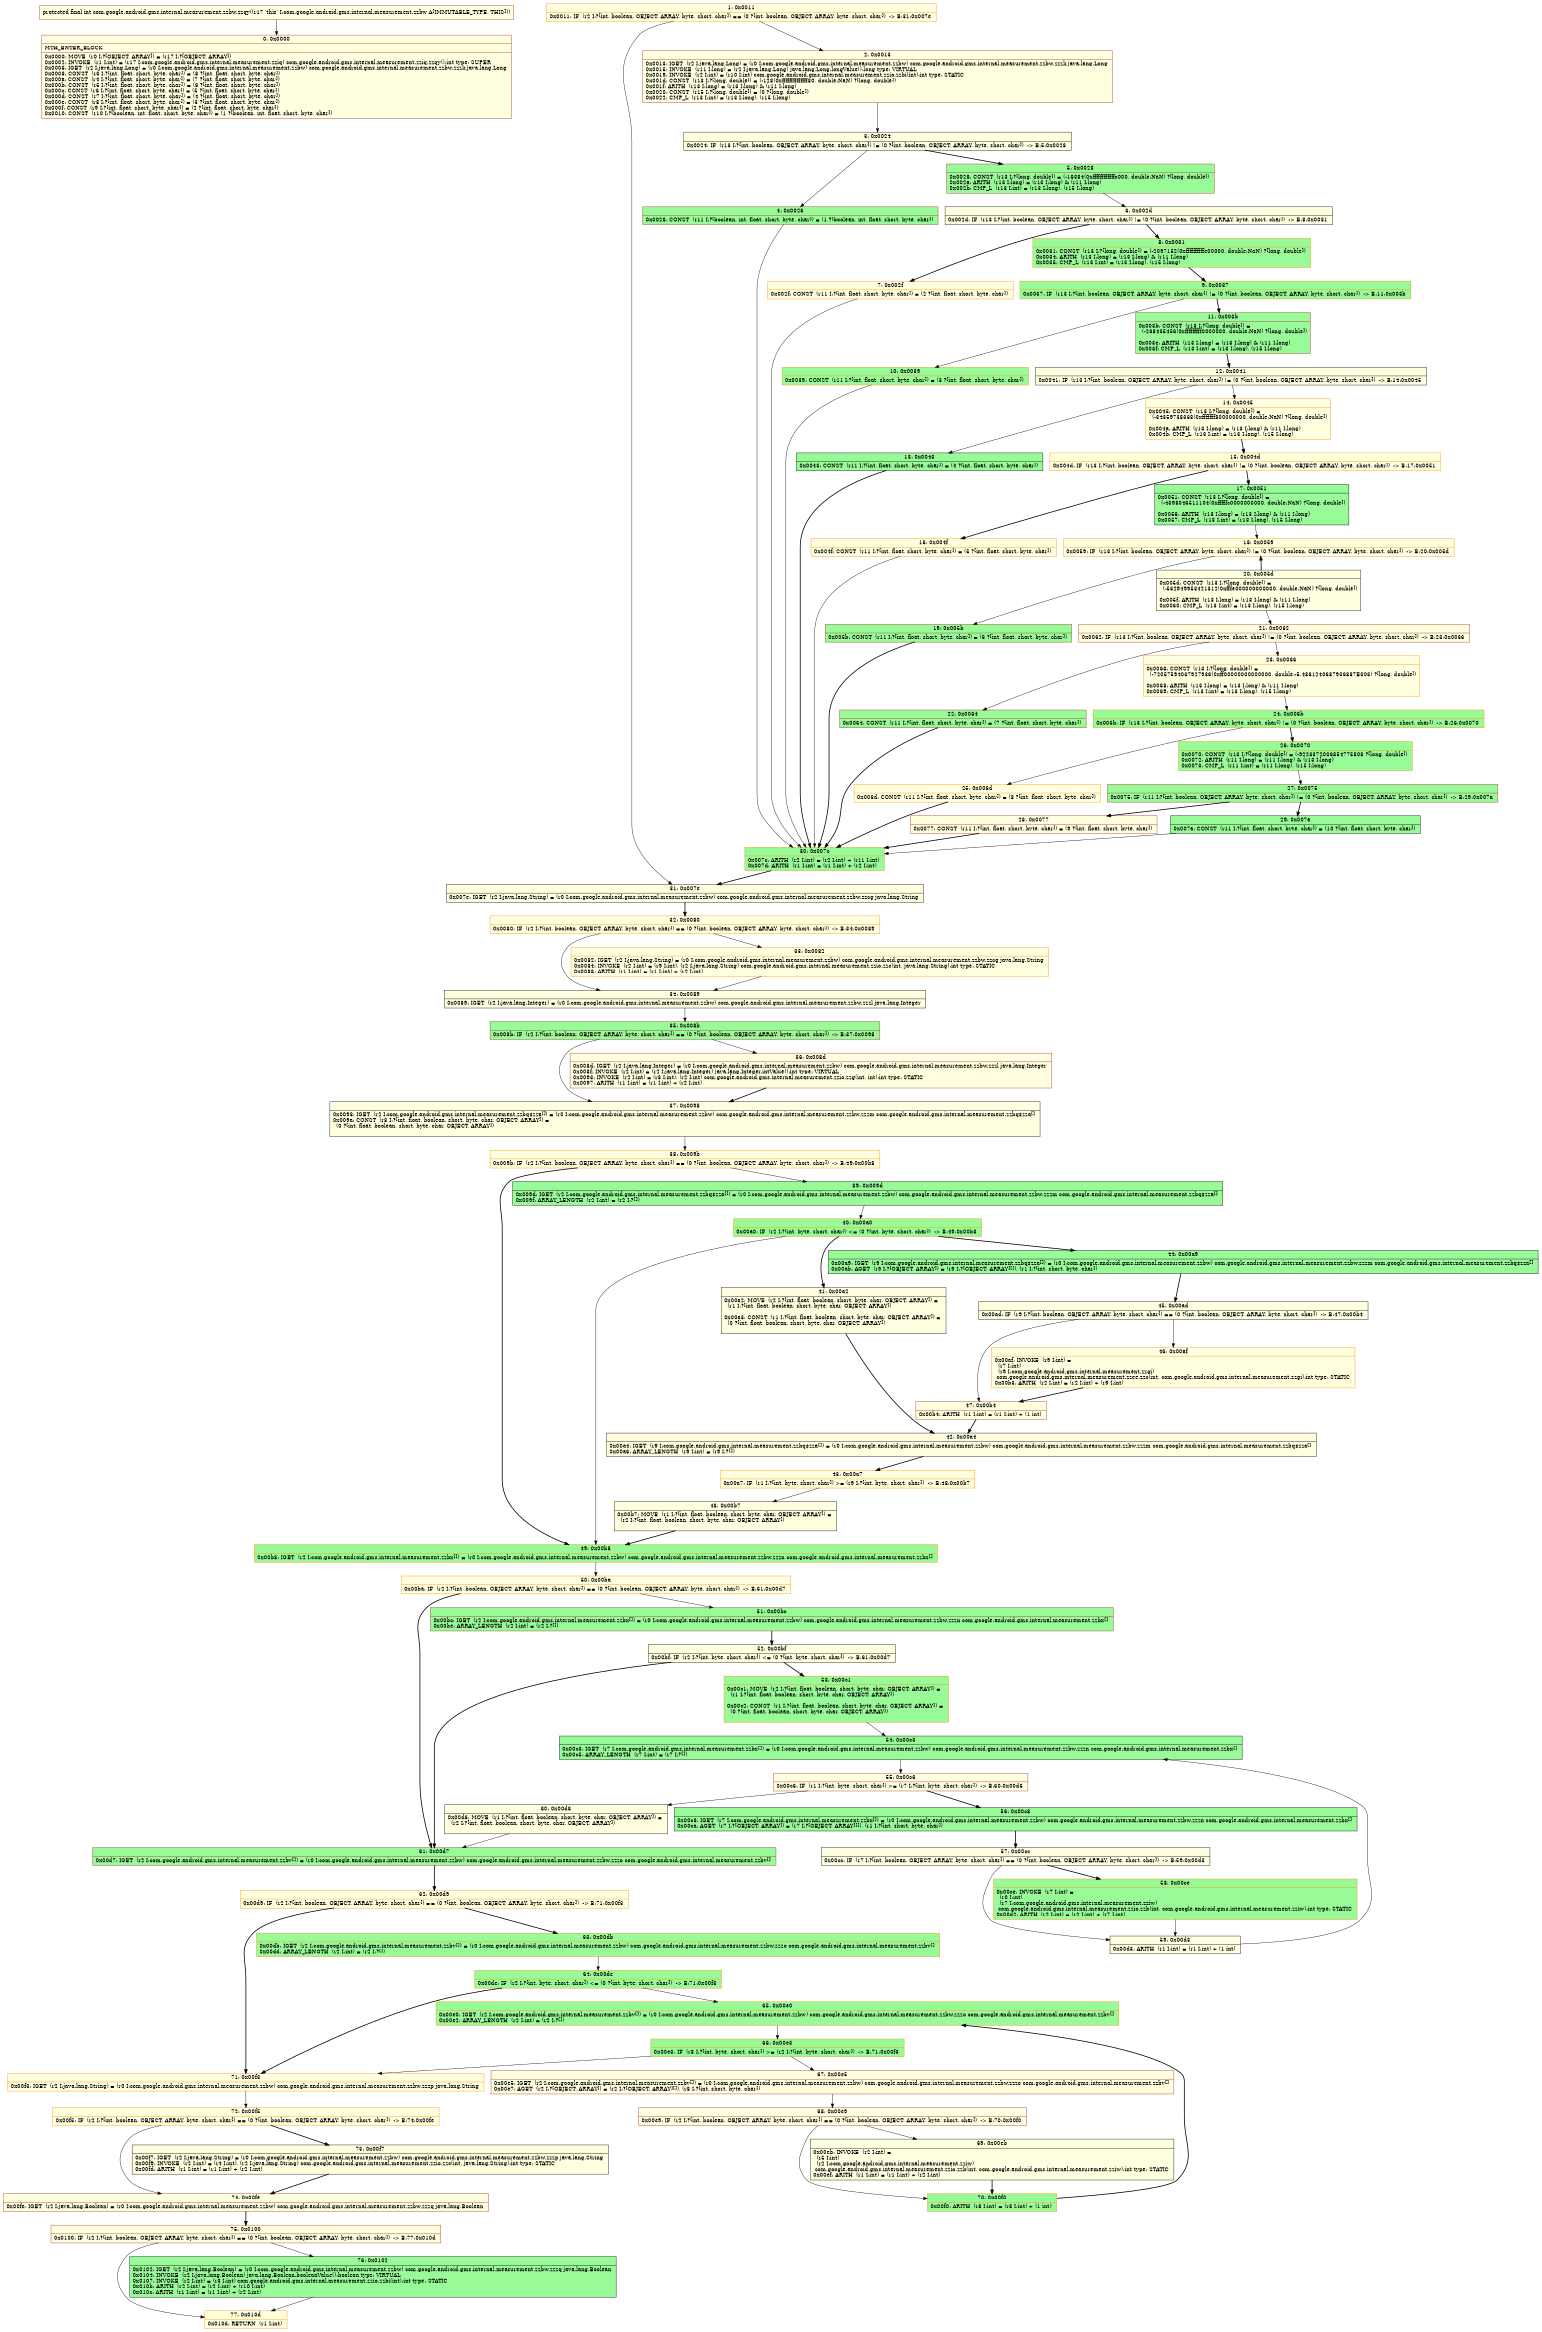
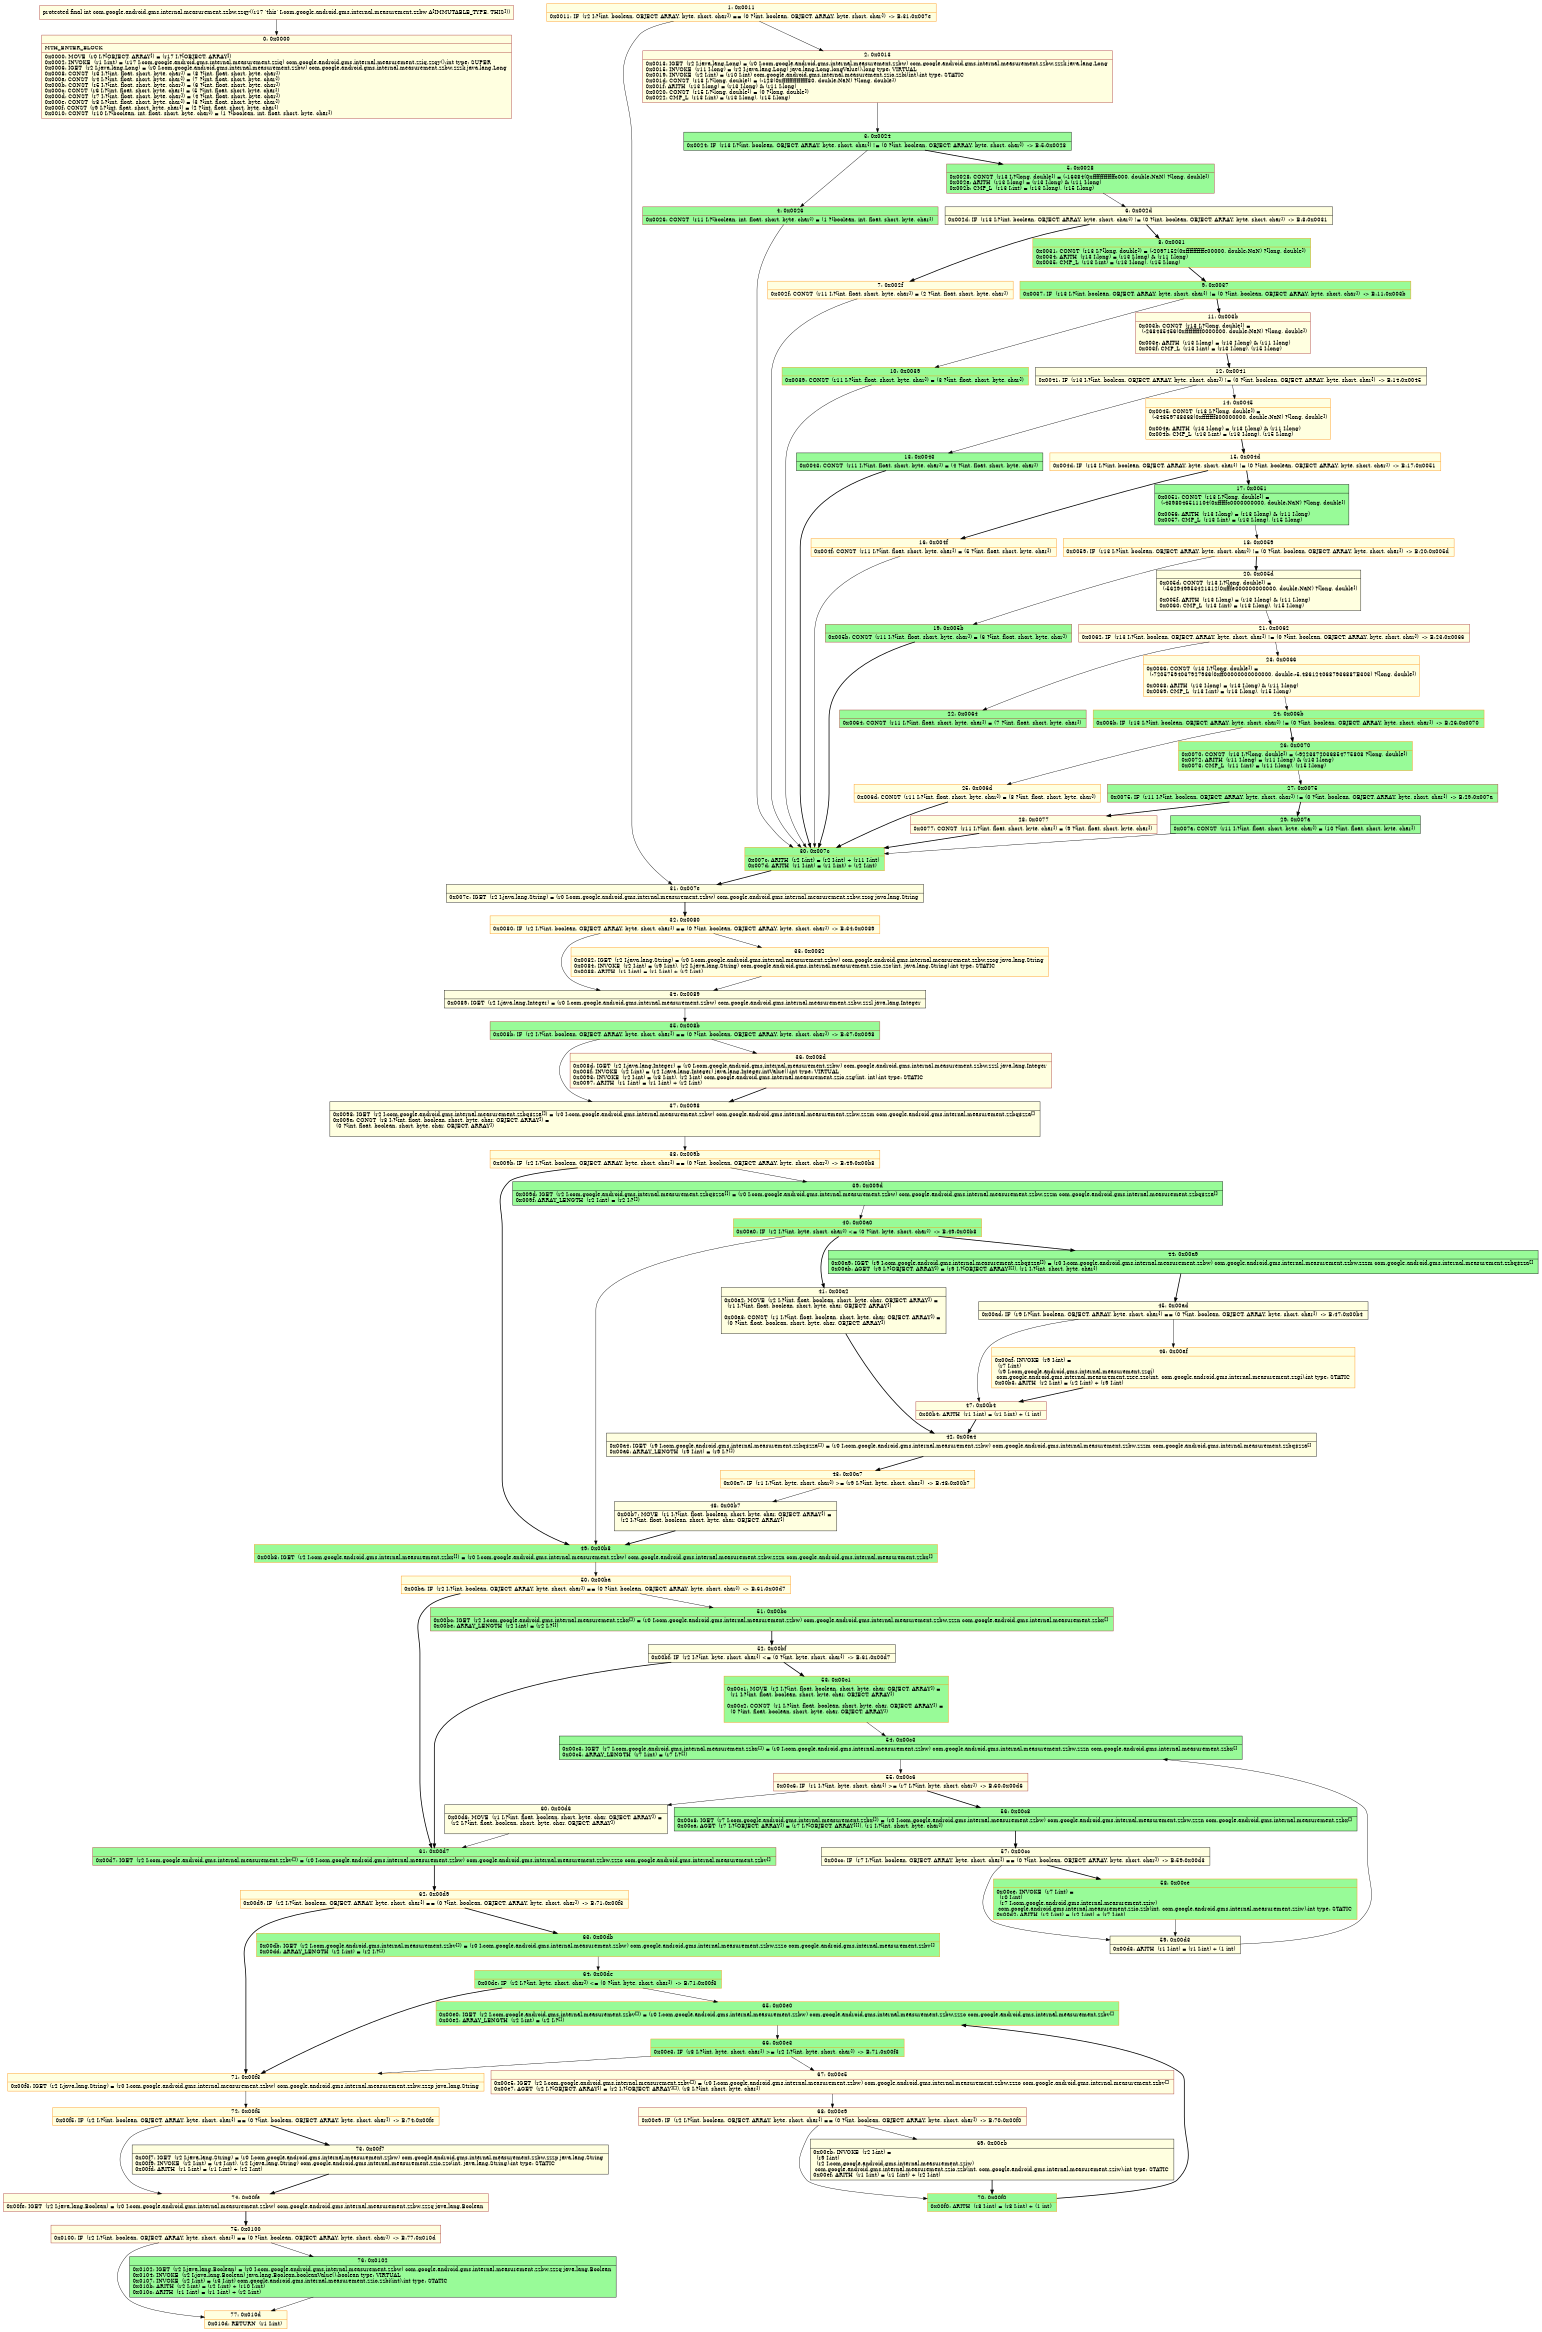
node "3: 0x0024": fillcolor lightyellow -> palegreen
node "11: 0x003b": fillcolor palegreen -> lightyellow
edge "20: 0x005d" -> "18: 0x0059": reversed
edge "22: 0x0064" -> "30: 0x007c": removed
node "69: 0x00eb": text "(r5 I:int)" -> "(r9 I:int)"
